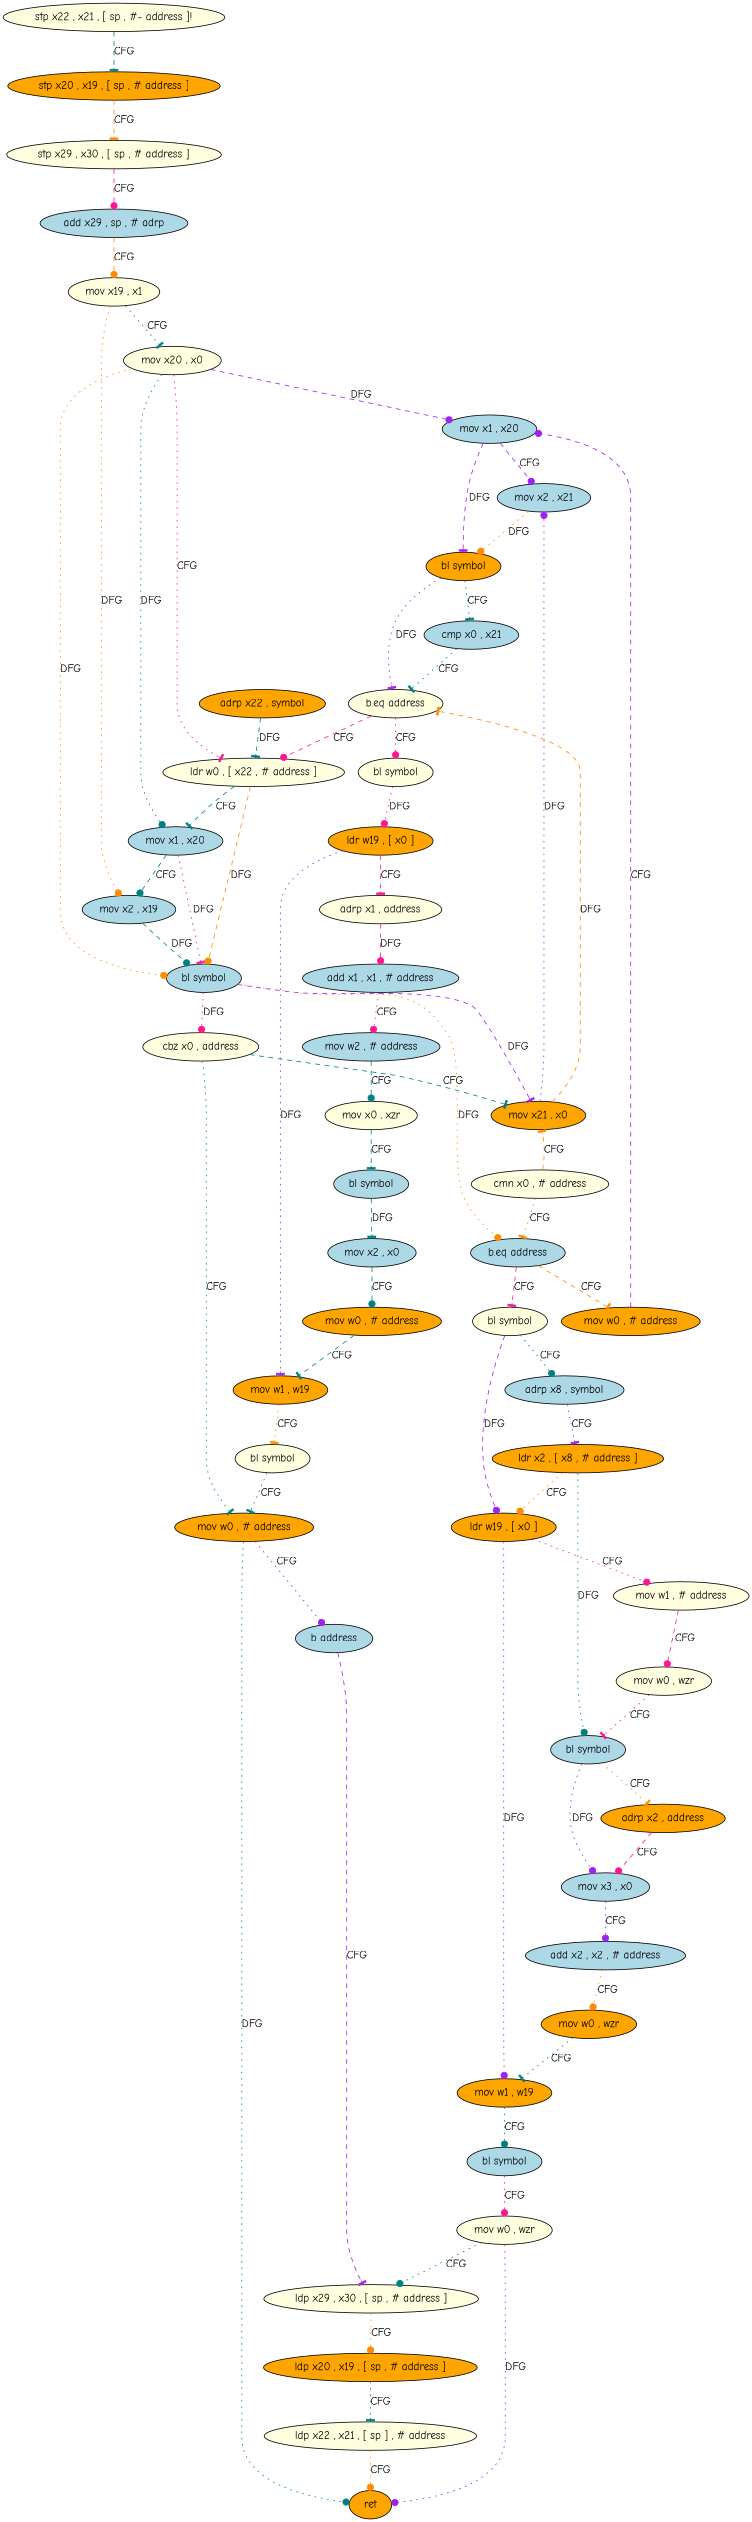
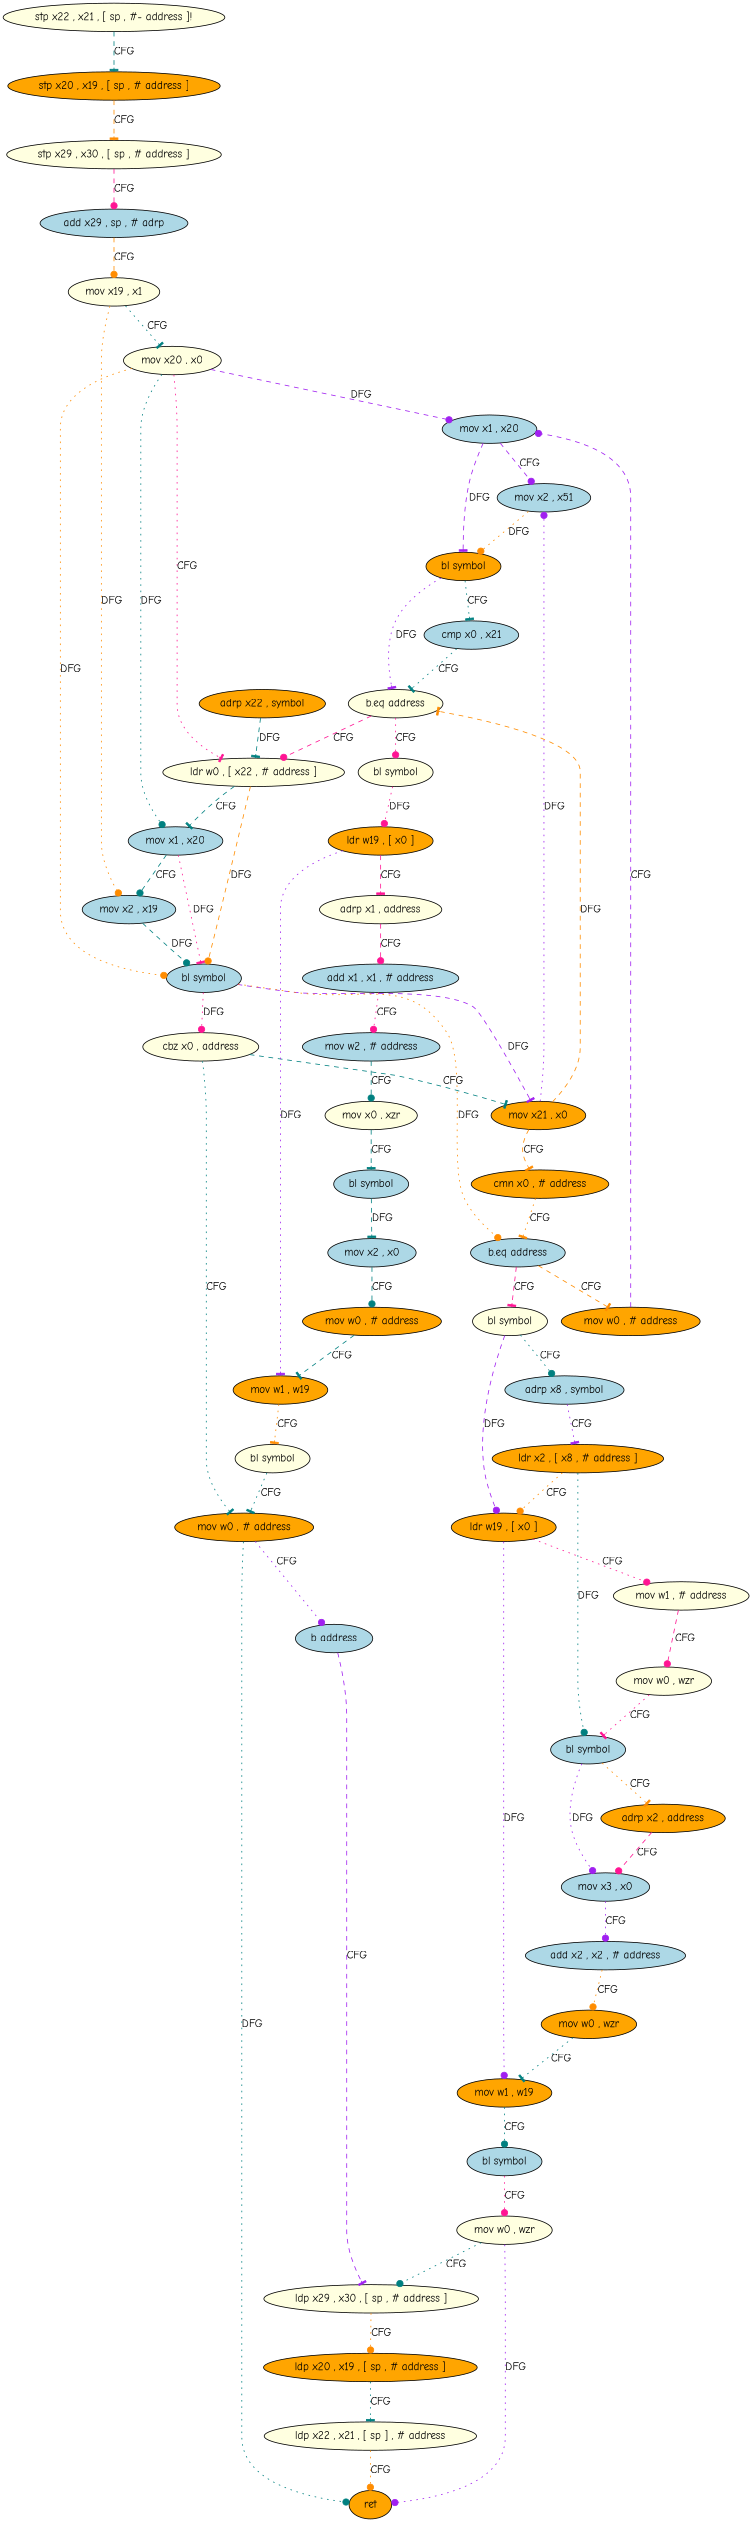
node "mov x2 , x21": label "mov x2 , x21" -> "mov x2 , x51"
edge "adrp x1 , address" -> "add x1 , x1 , # address": label "DFG" -> "CFG"
edge "cmn x0 , # address" -> "mov x21 , x0": reversed
node "cmn x0 , # address": fillcolor lightyellow -> orange
